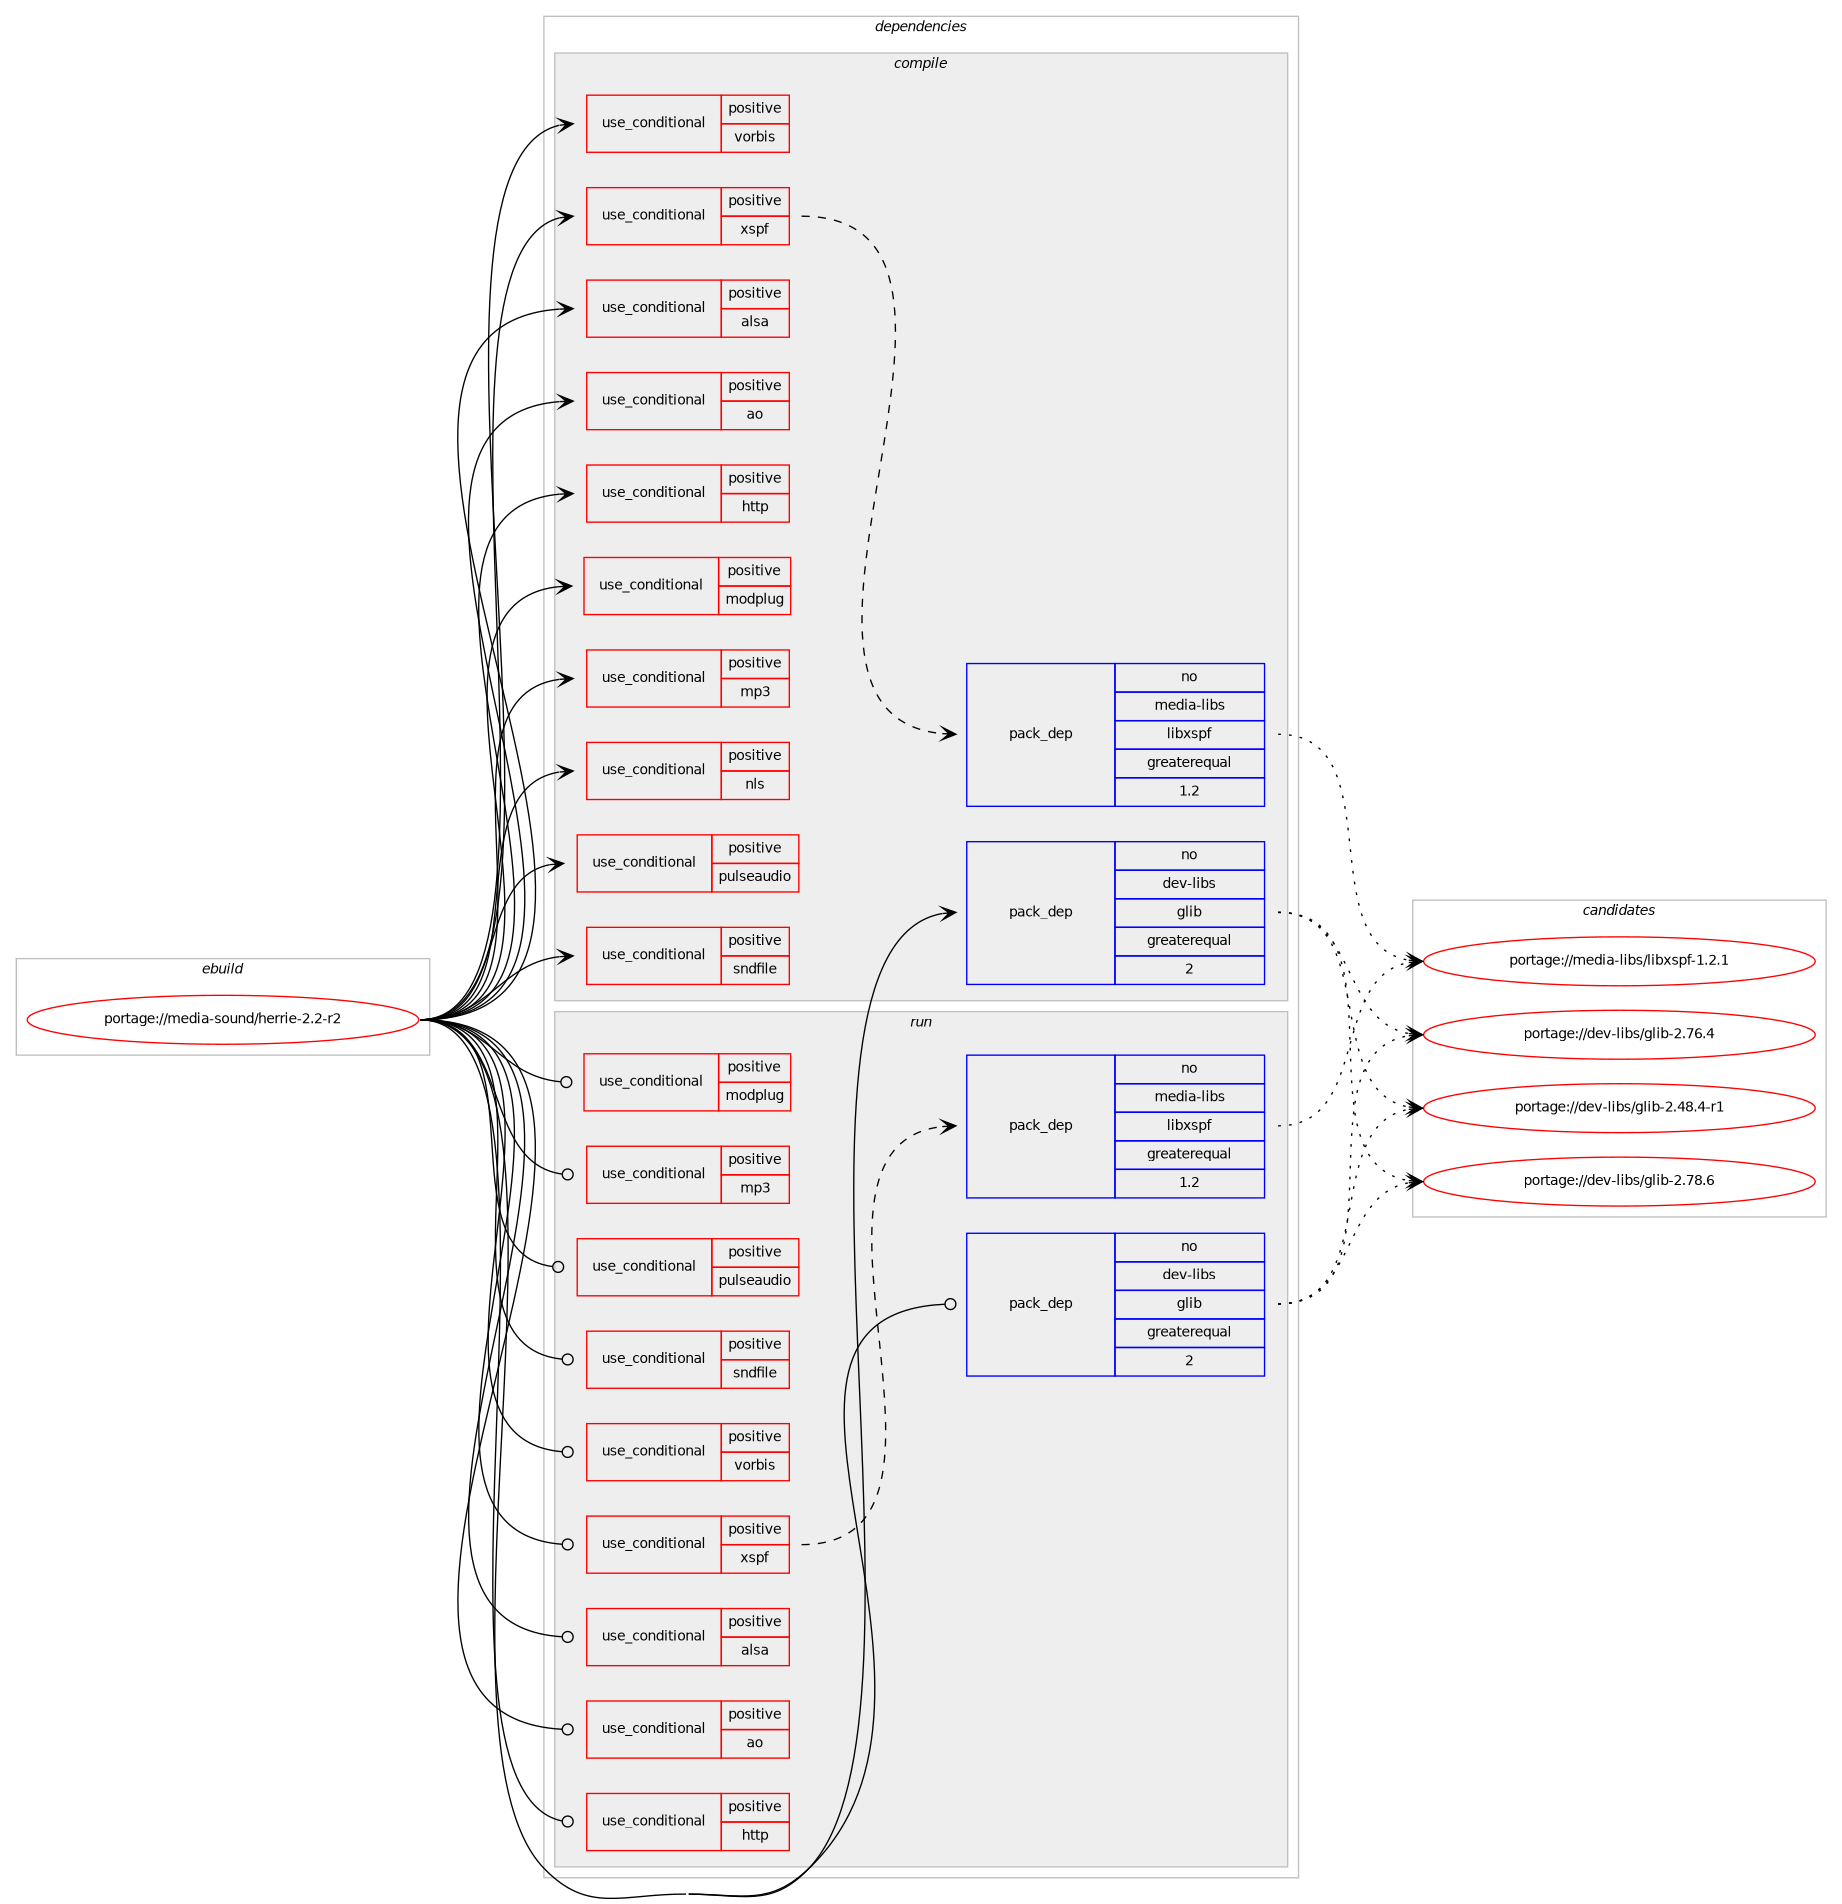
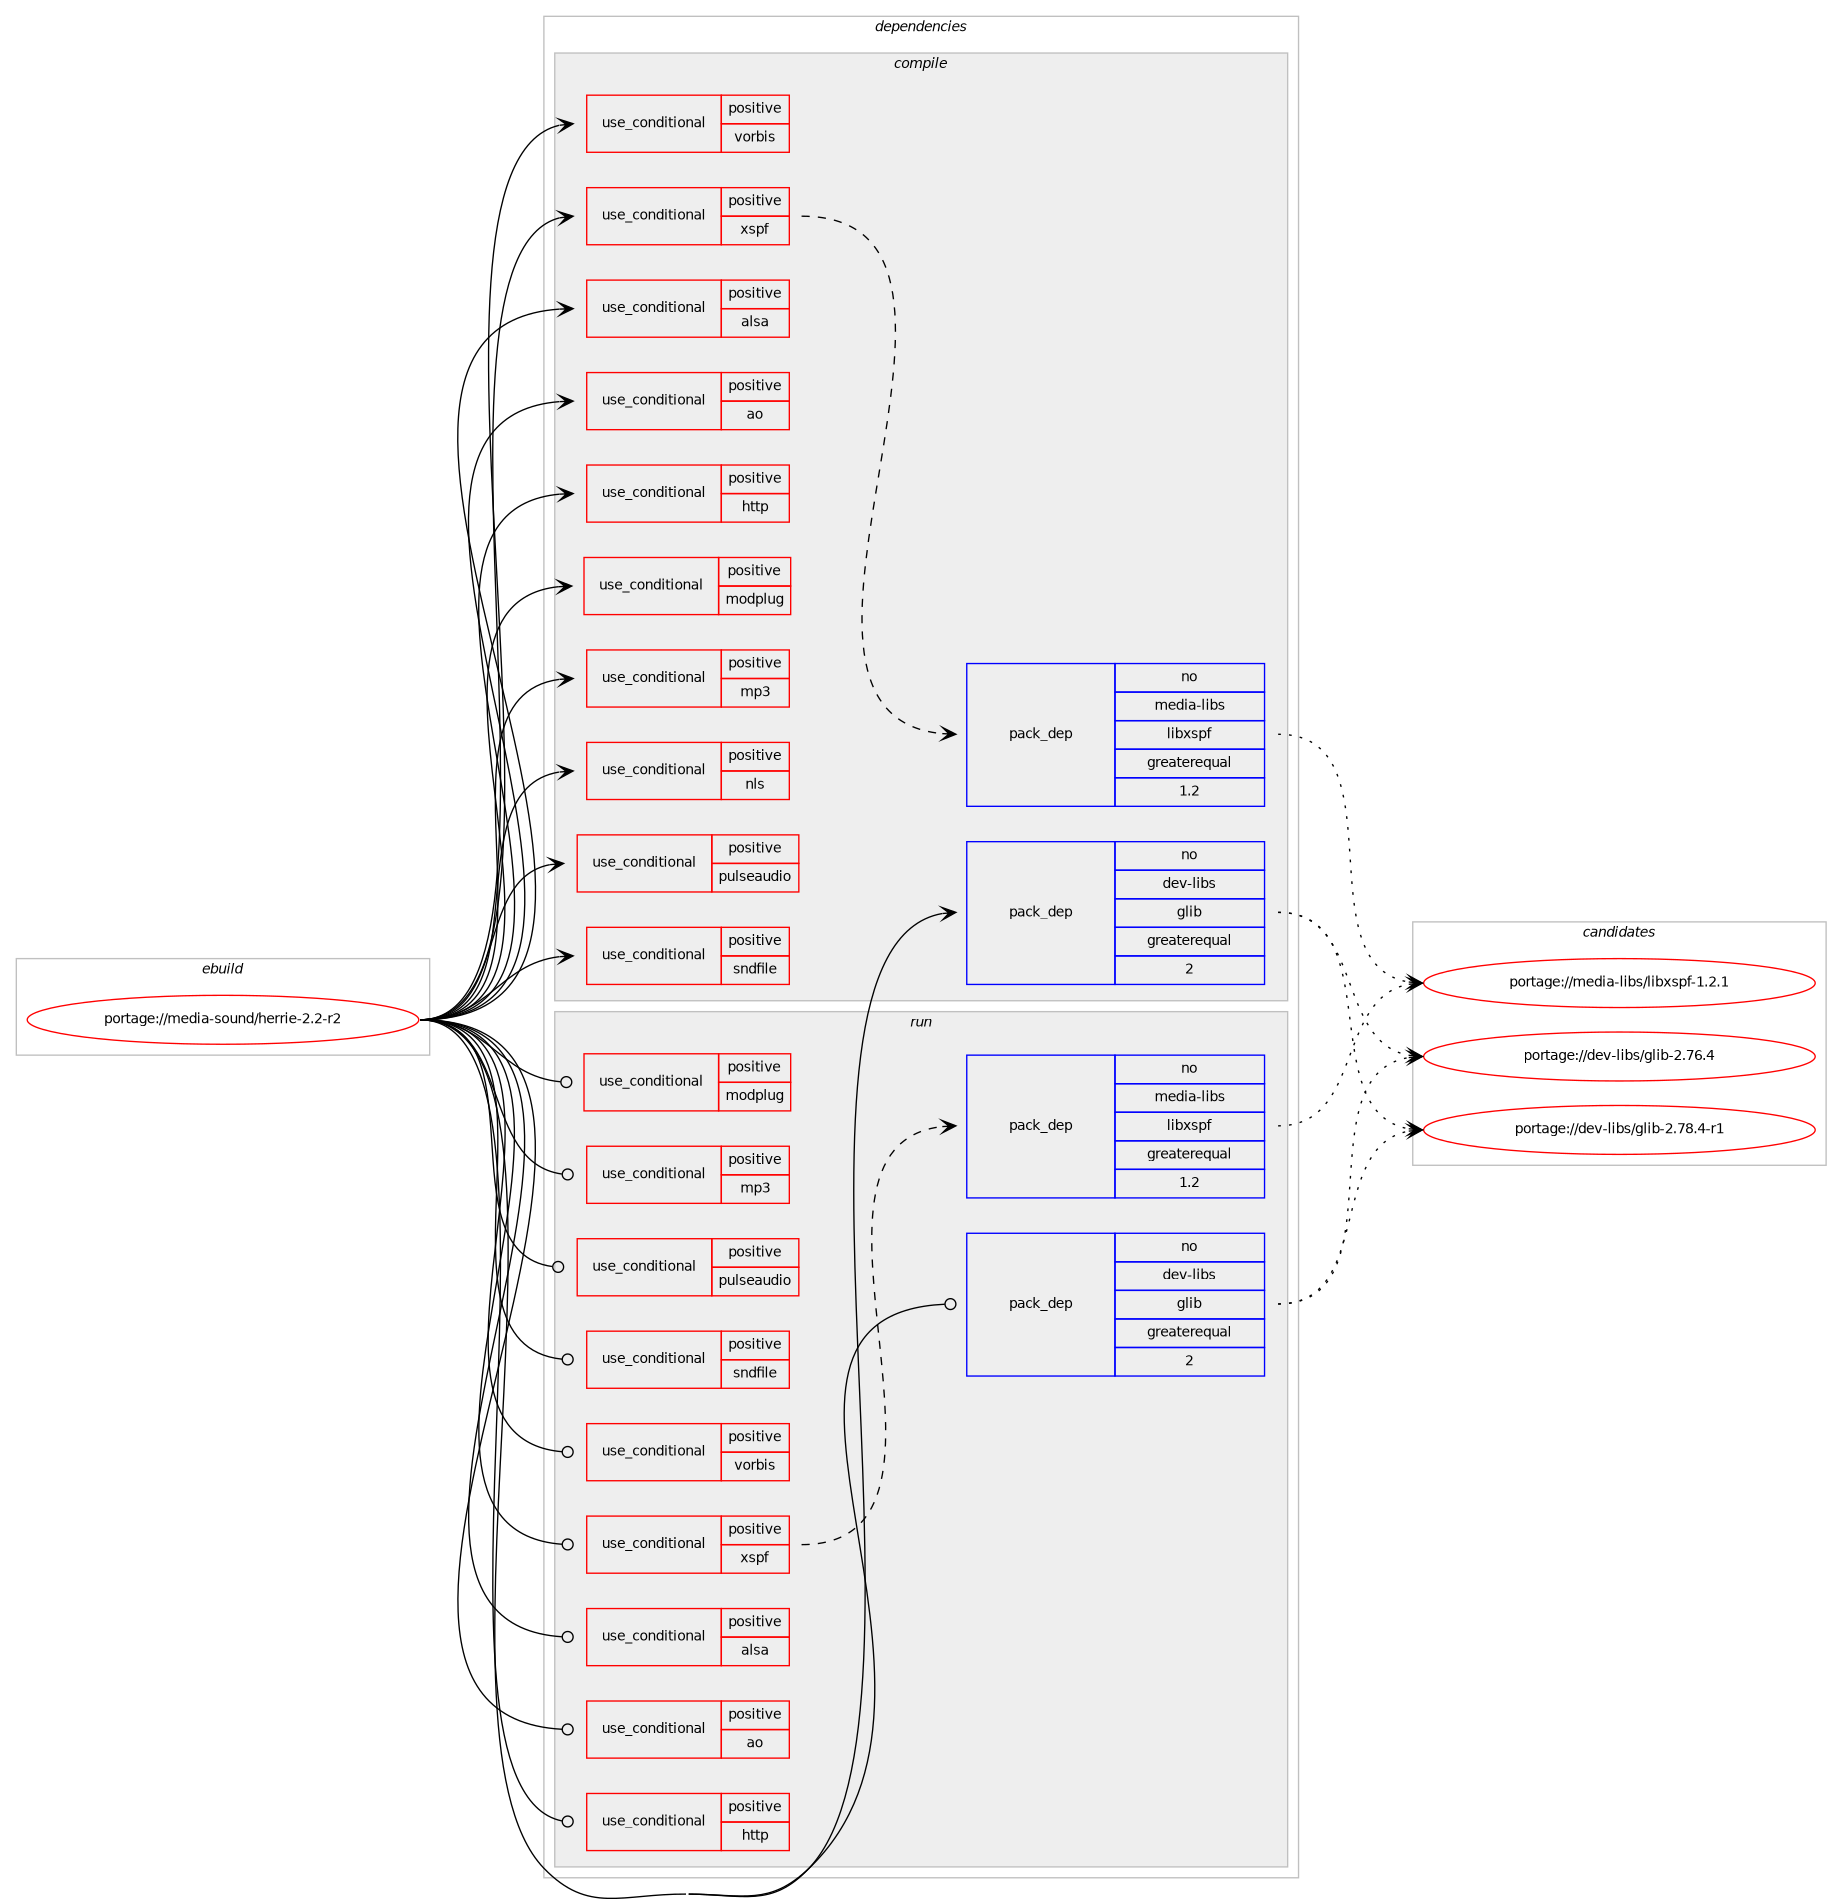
node "portage://dev-libs/glib-2.48.4-r1": label "portage://dev-libs/glib-2.48.4-r1" -> "portage://dev-libs/glib-2.78.4-r1"
node "portage://dev-libs/glib-2.78.6": removed
